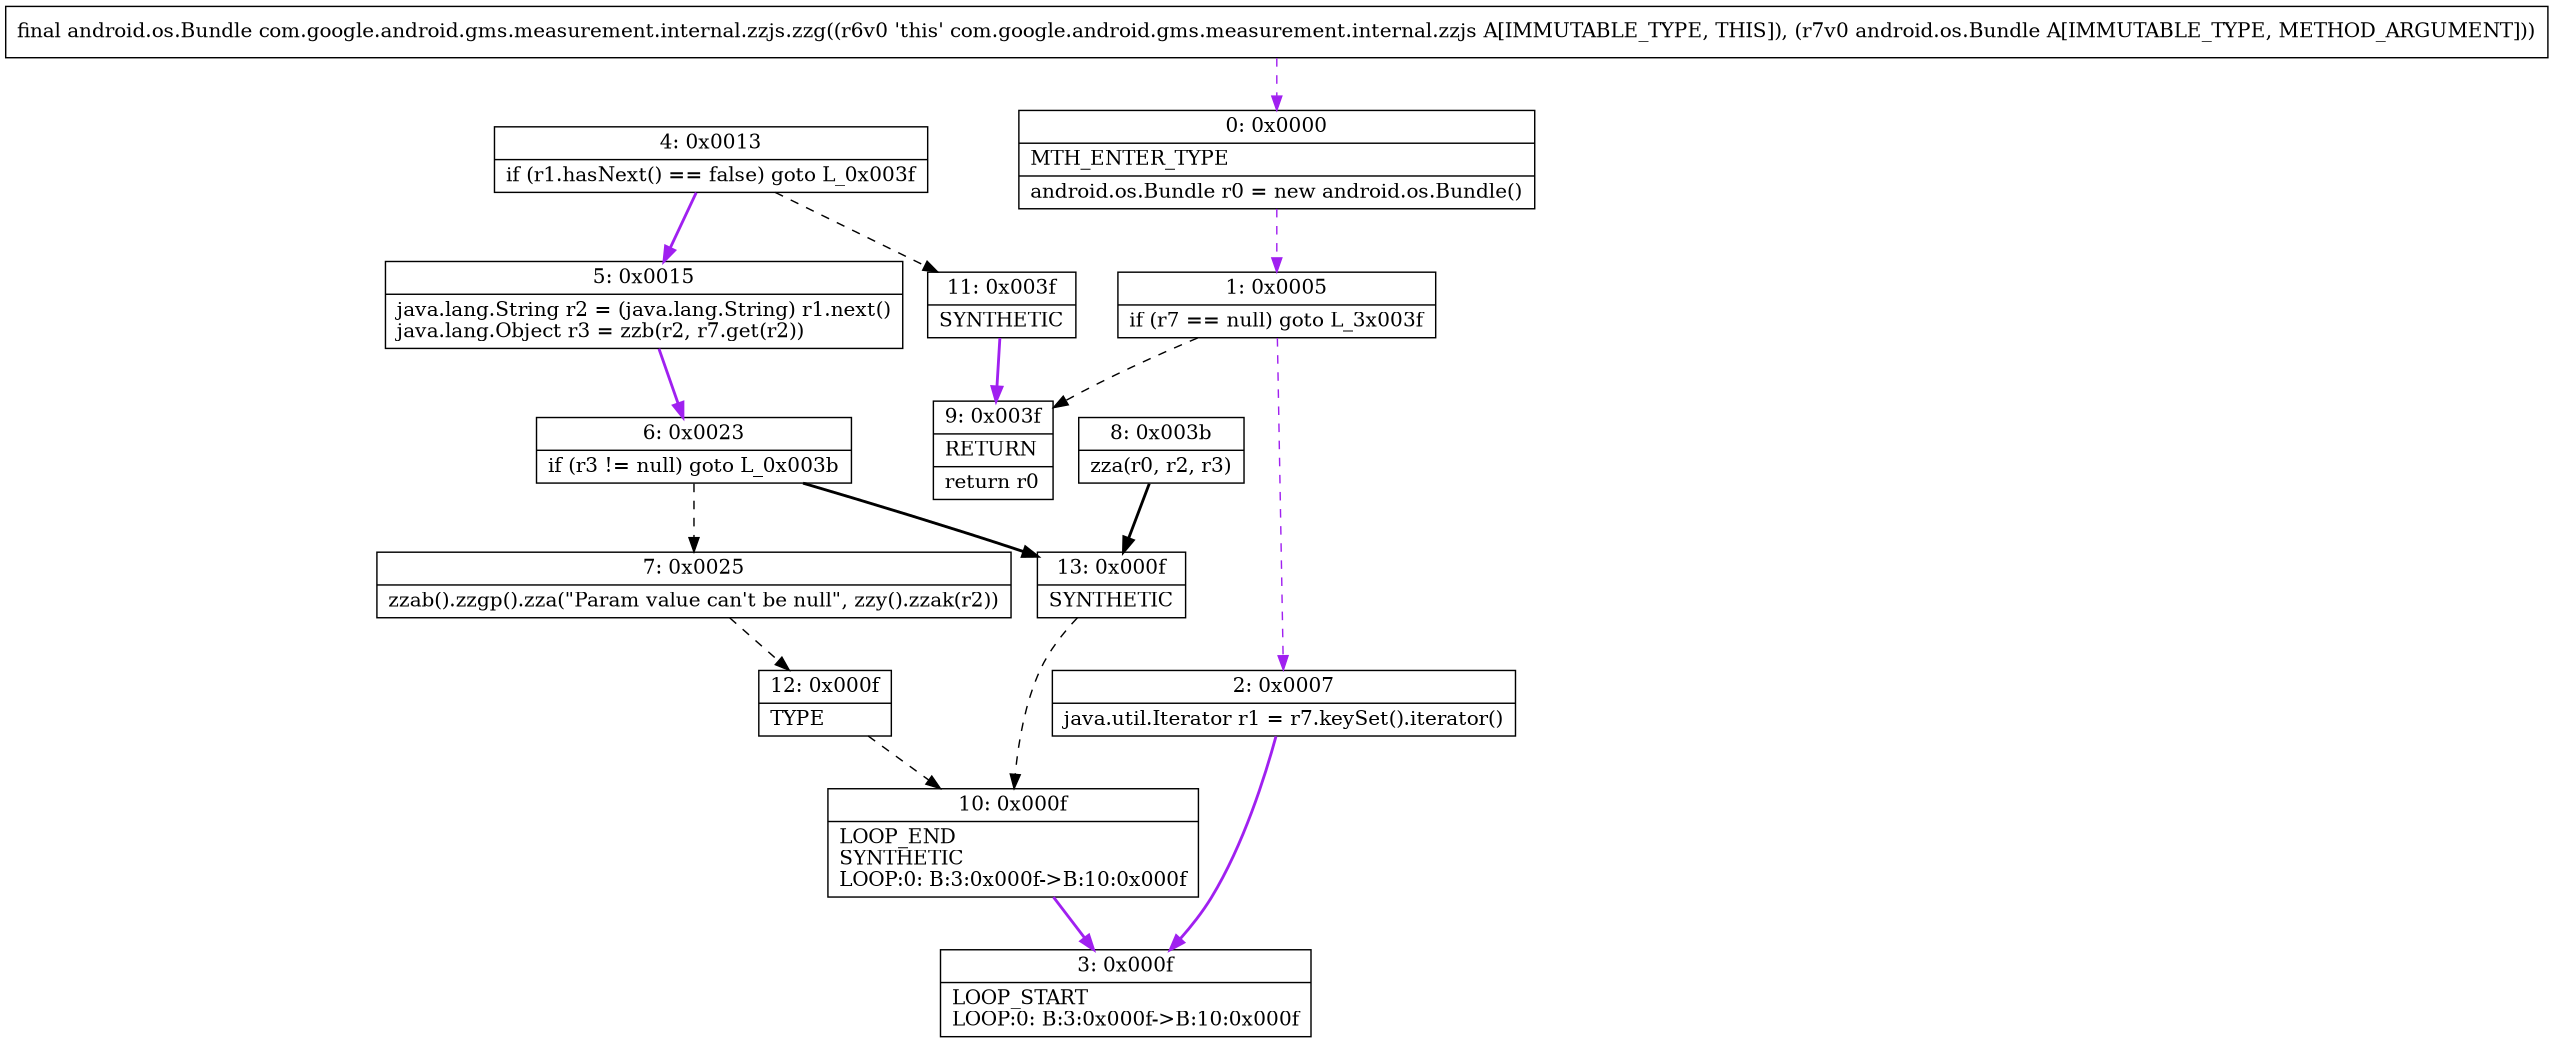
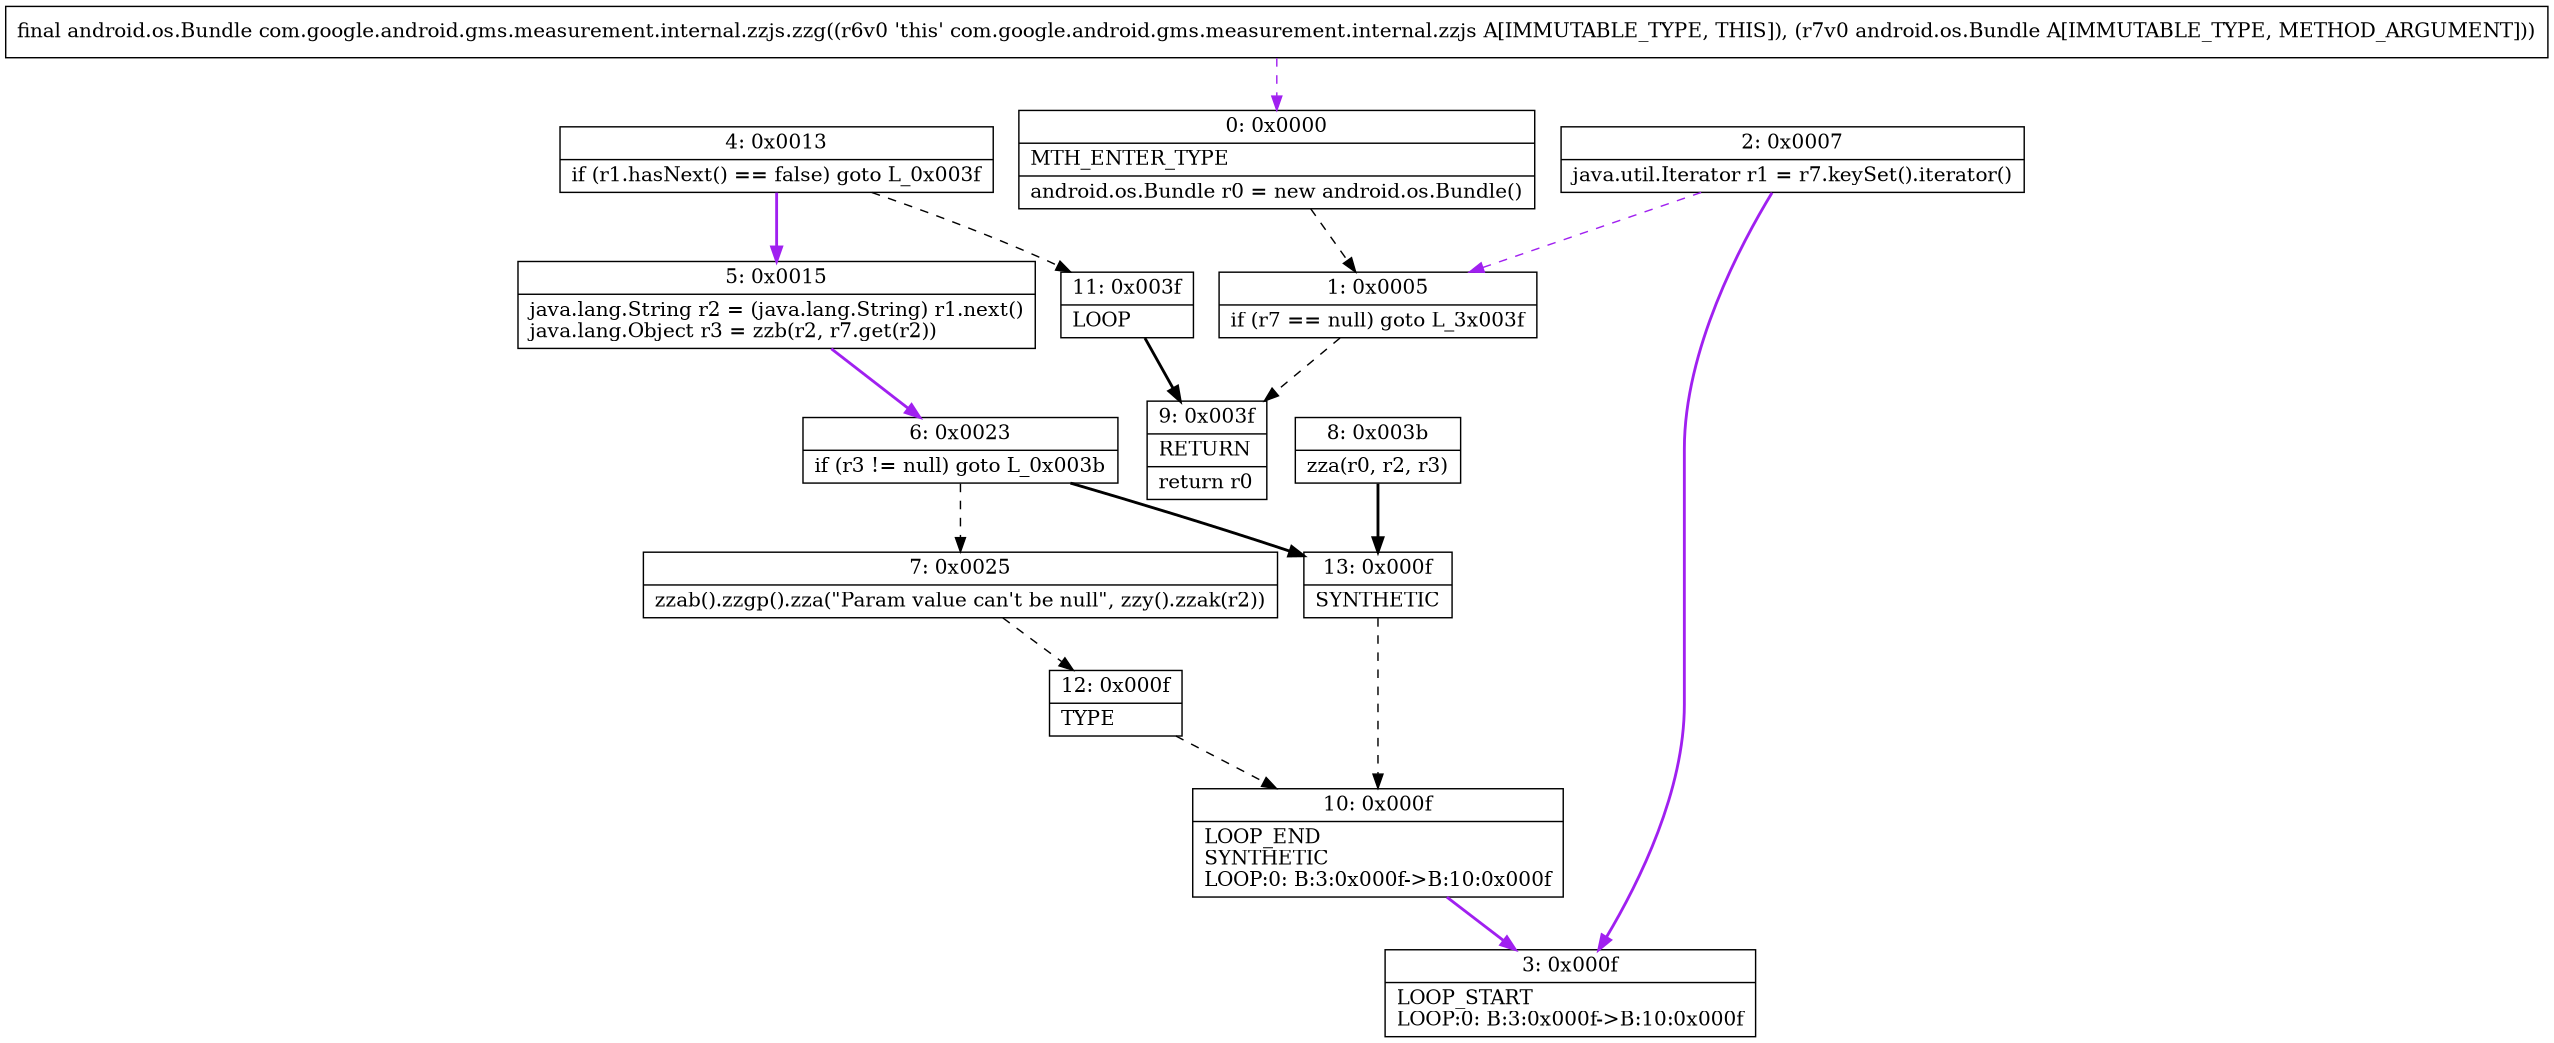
edge "0: 0x0000" -> "1: 0x0005": color purple -> black
node "11: 0x003f": text "SYNTHETIC" -> "LOOP"
edge "11: 0x003f" -> "9: 0x003f": color purple -> black
edge "1: 0x0005" -> "2: 0x0007": reversed
